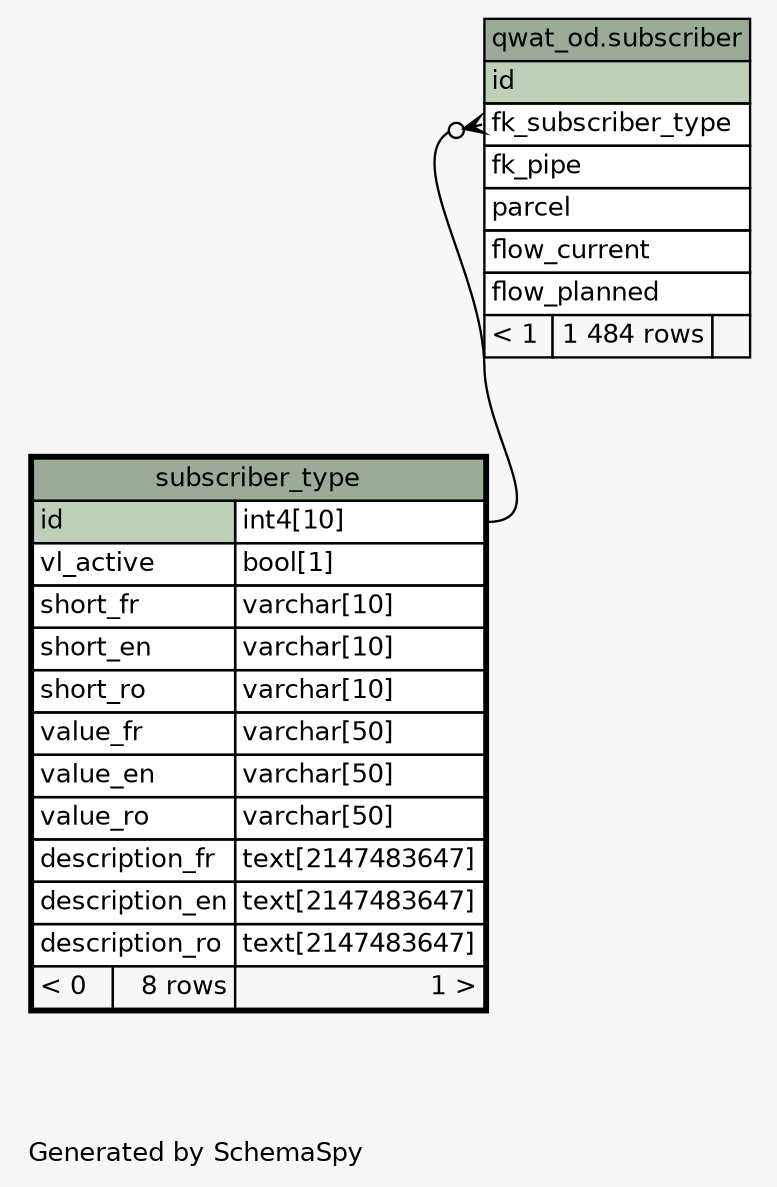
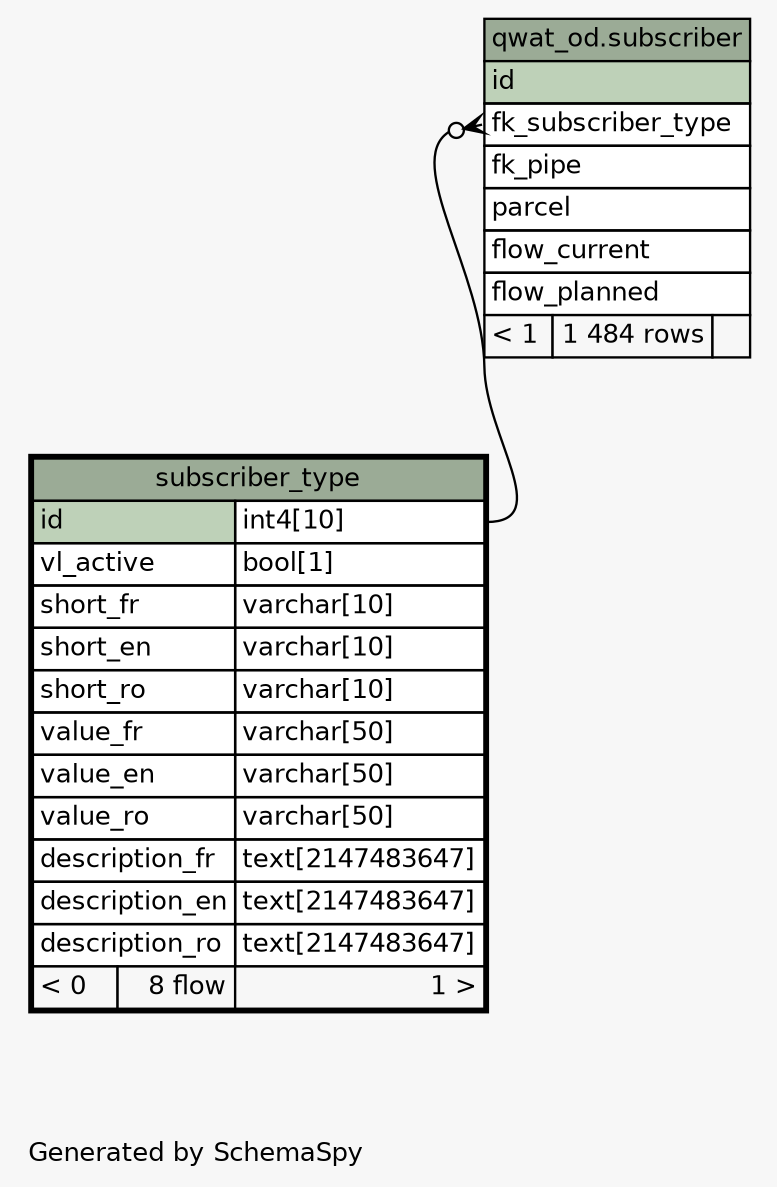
node "subscriber_type": text "8 rows" -> "8 flow"
